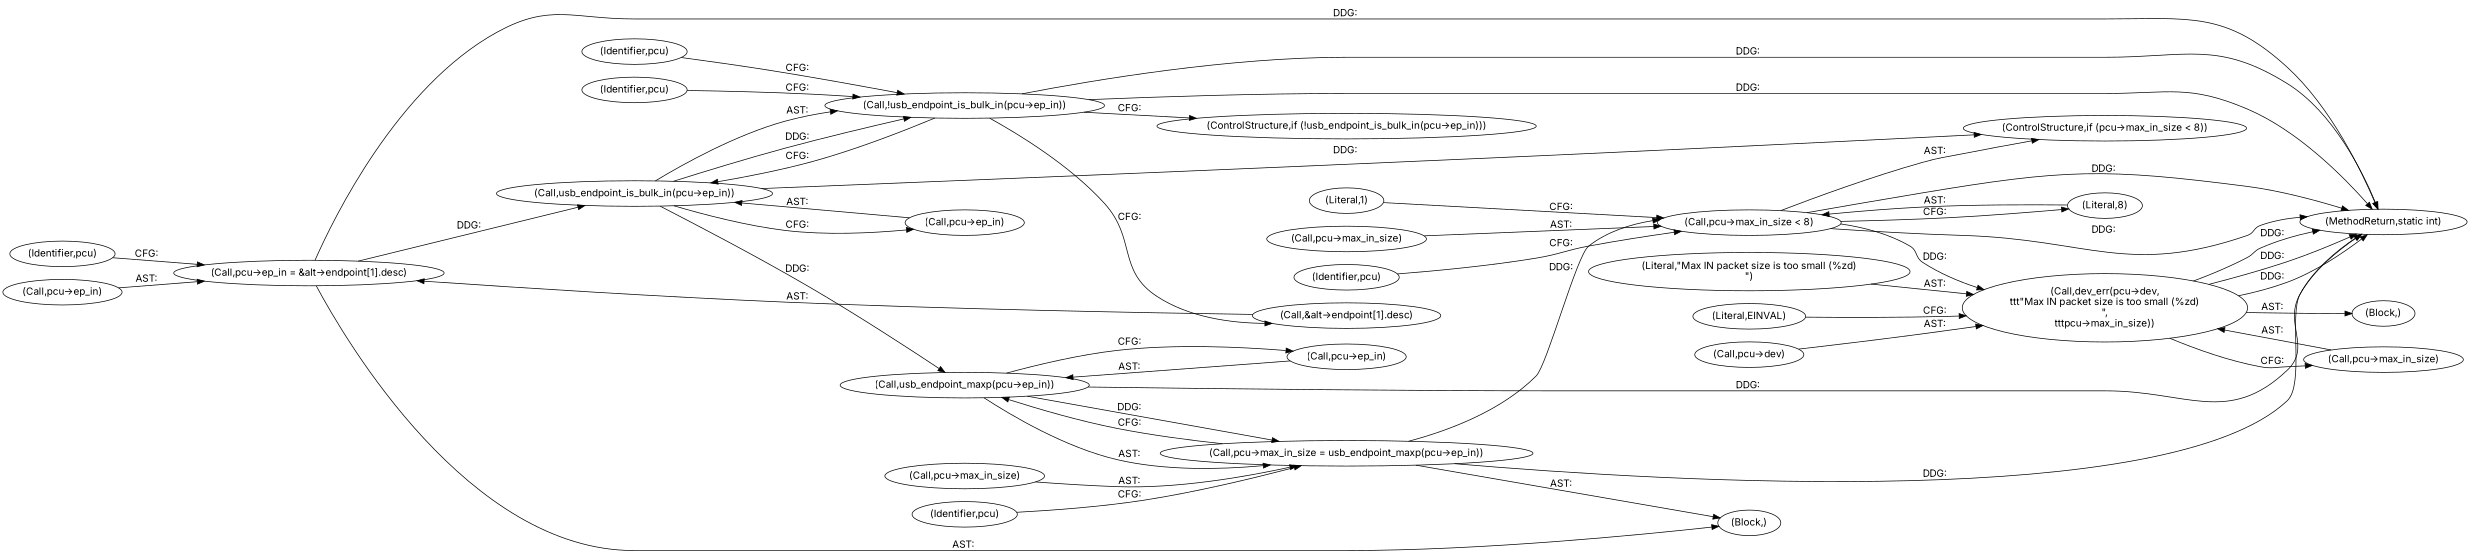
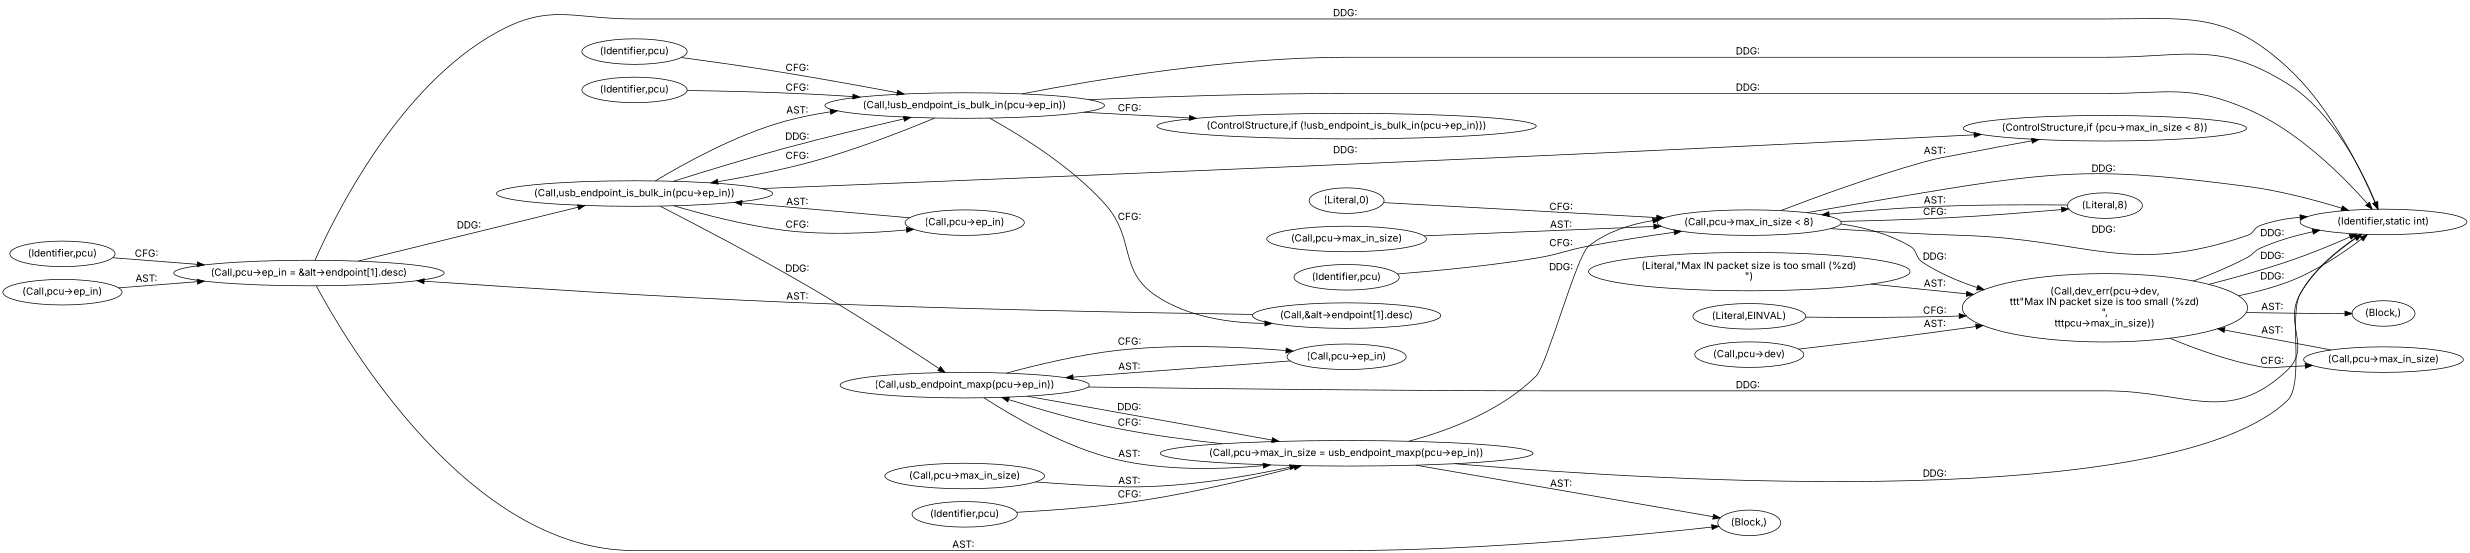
node "(Literal,1)": label "(Literal,1)" -> "(Literal,0)"
node "(MethodReturn,static int)": label "(MethodReturn,static int)" -> "(Identifier,static int)"
